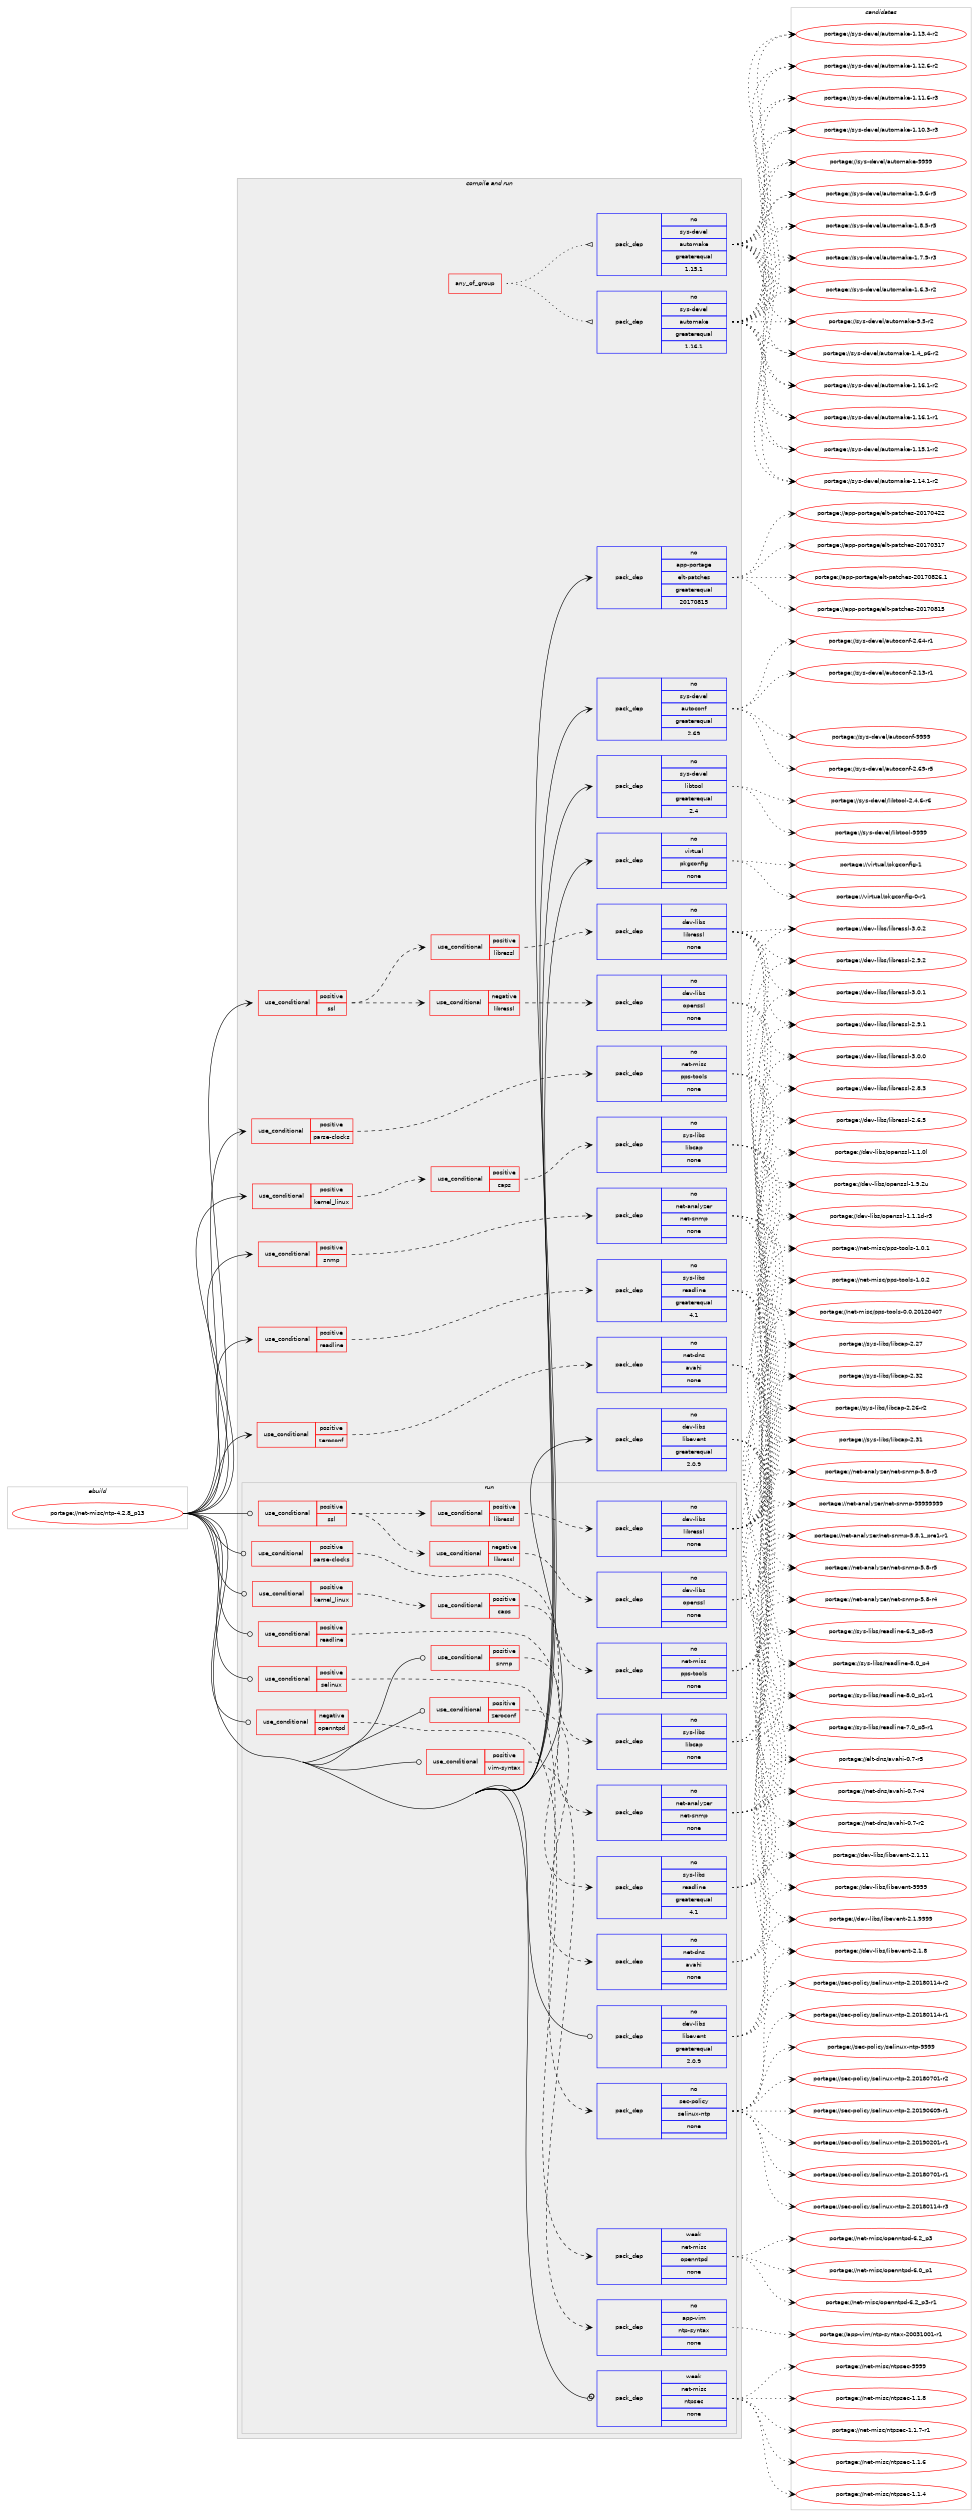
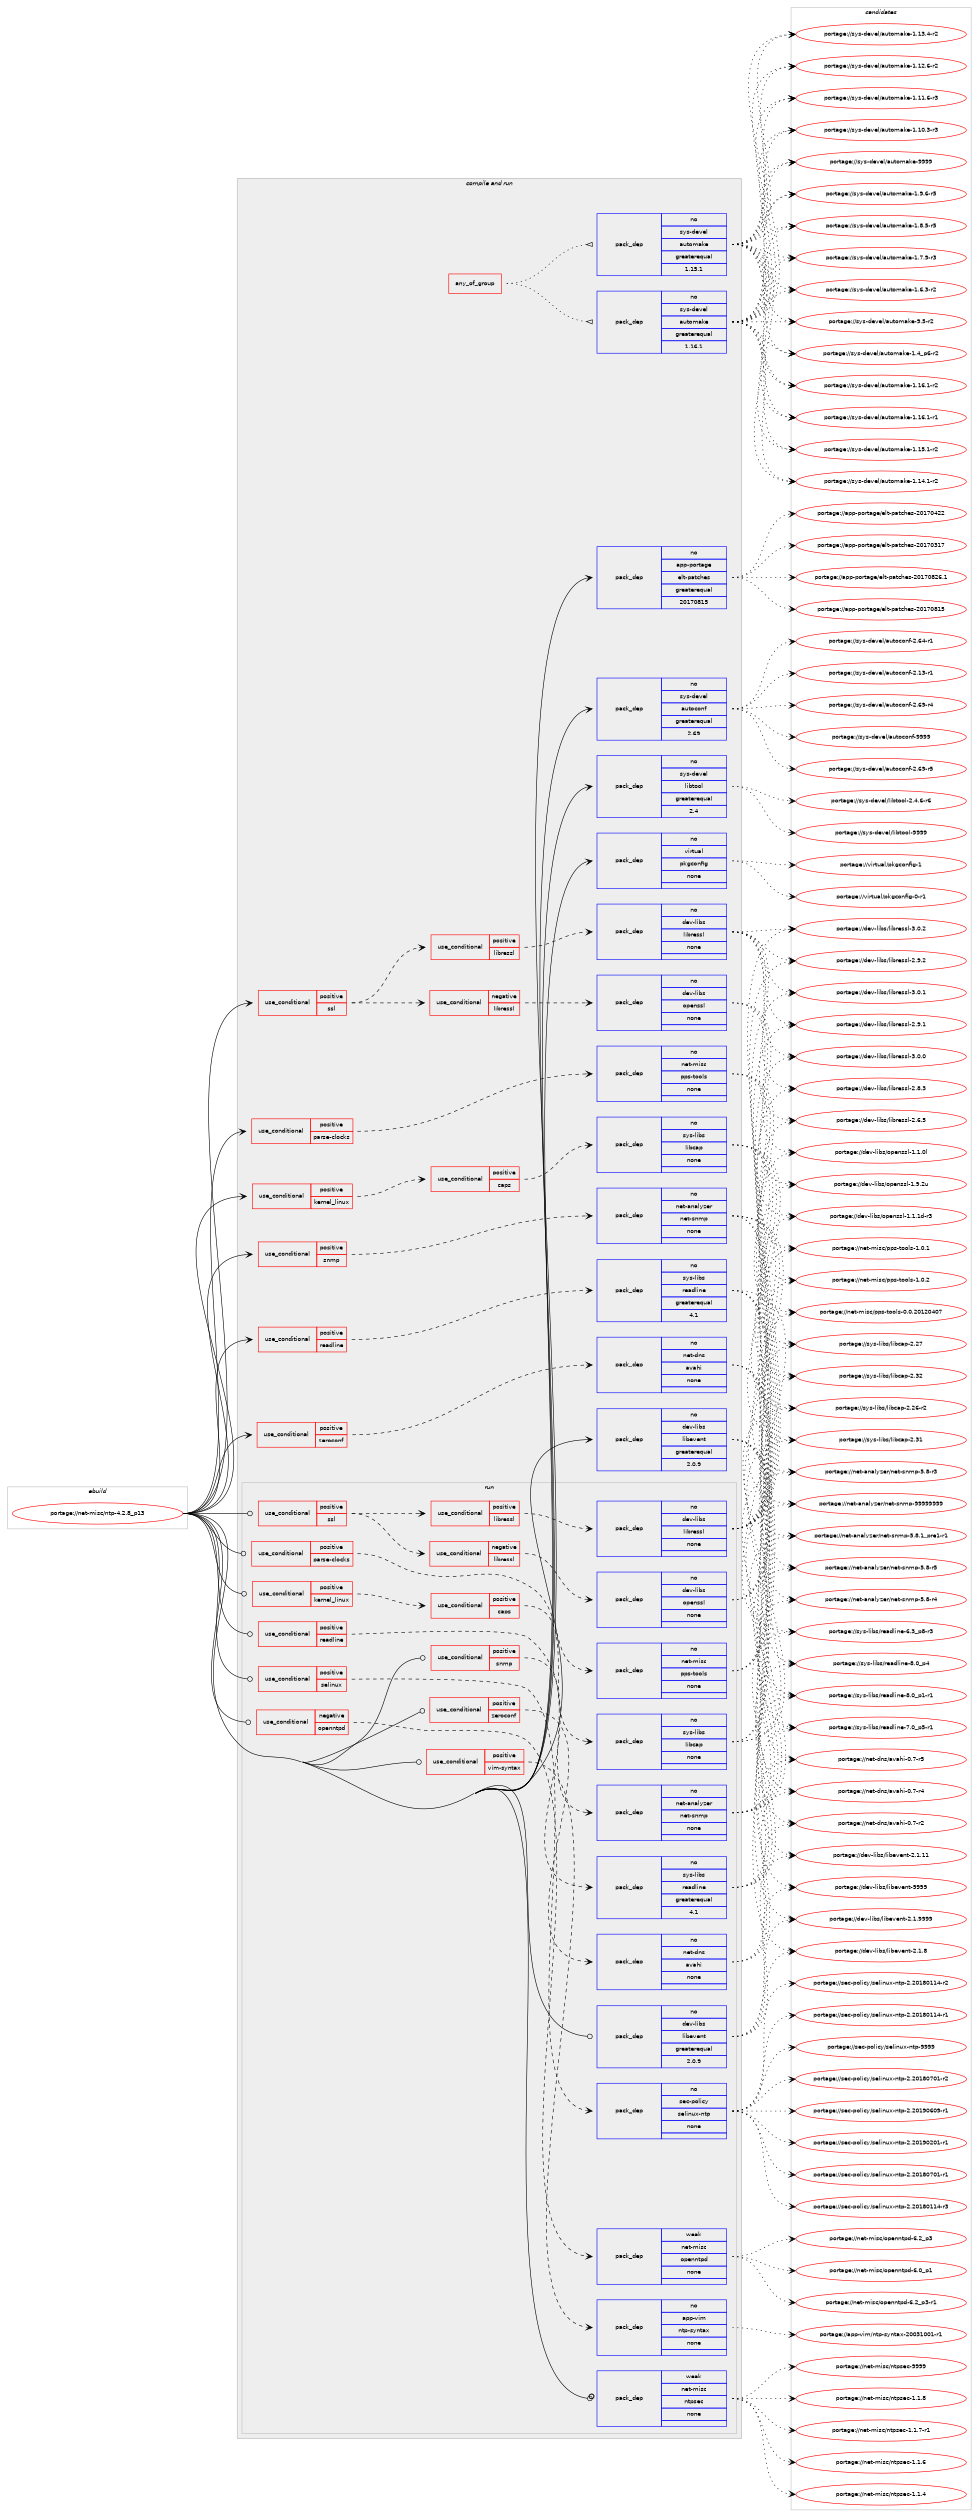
node "portage://sys-devel/autoconf-2.69-r4": added
node "portage://elt-dns/avahi-0.7-r5": label "portage://elt-dns/avahi-0.7-r5" -> "portage://net-dns/avahi-0.7-r5"
